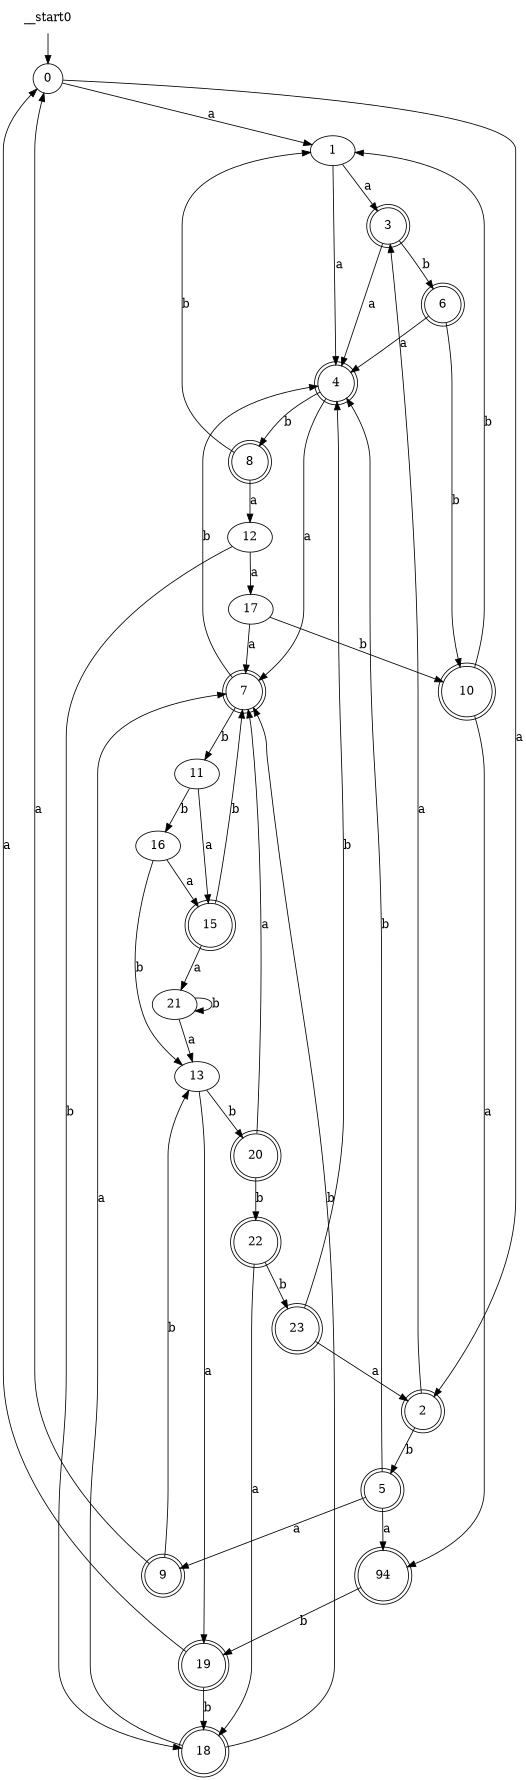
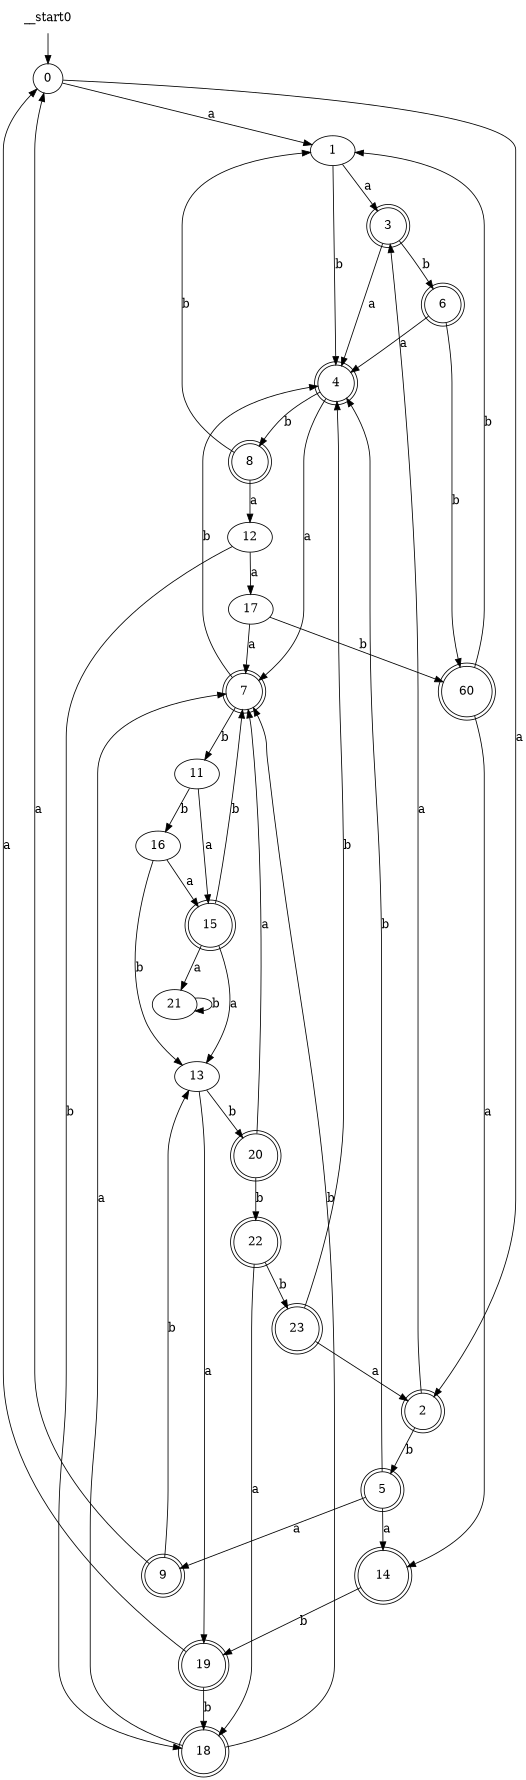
edge "1" -> "4": label "a" -> "b"
node "10": label "10" -> "60"
edge "21" -> "13": now "15" -> "13"
node "94": label "94" -> "14"
